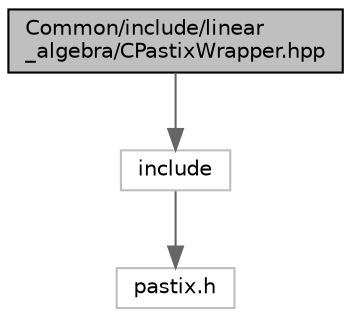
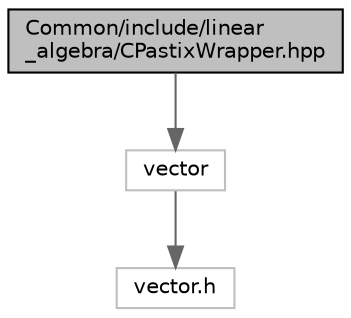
node "include": label "include" -> "vector"
node "pastix.h": label "pastix.h" -> "vector.h"
